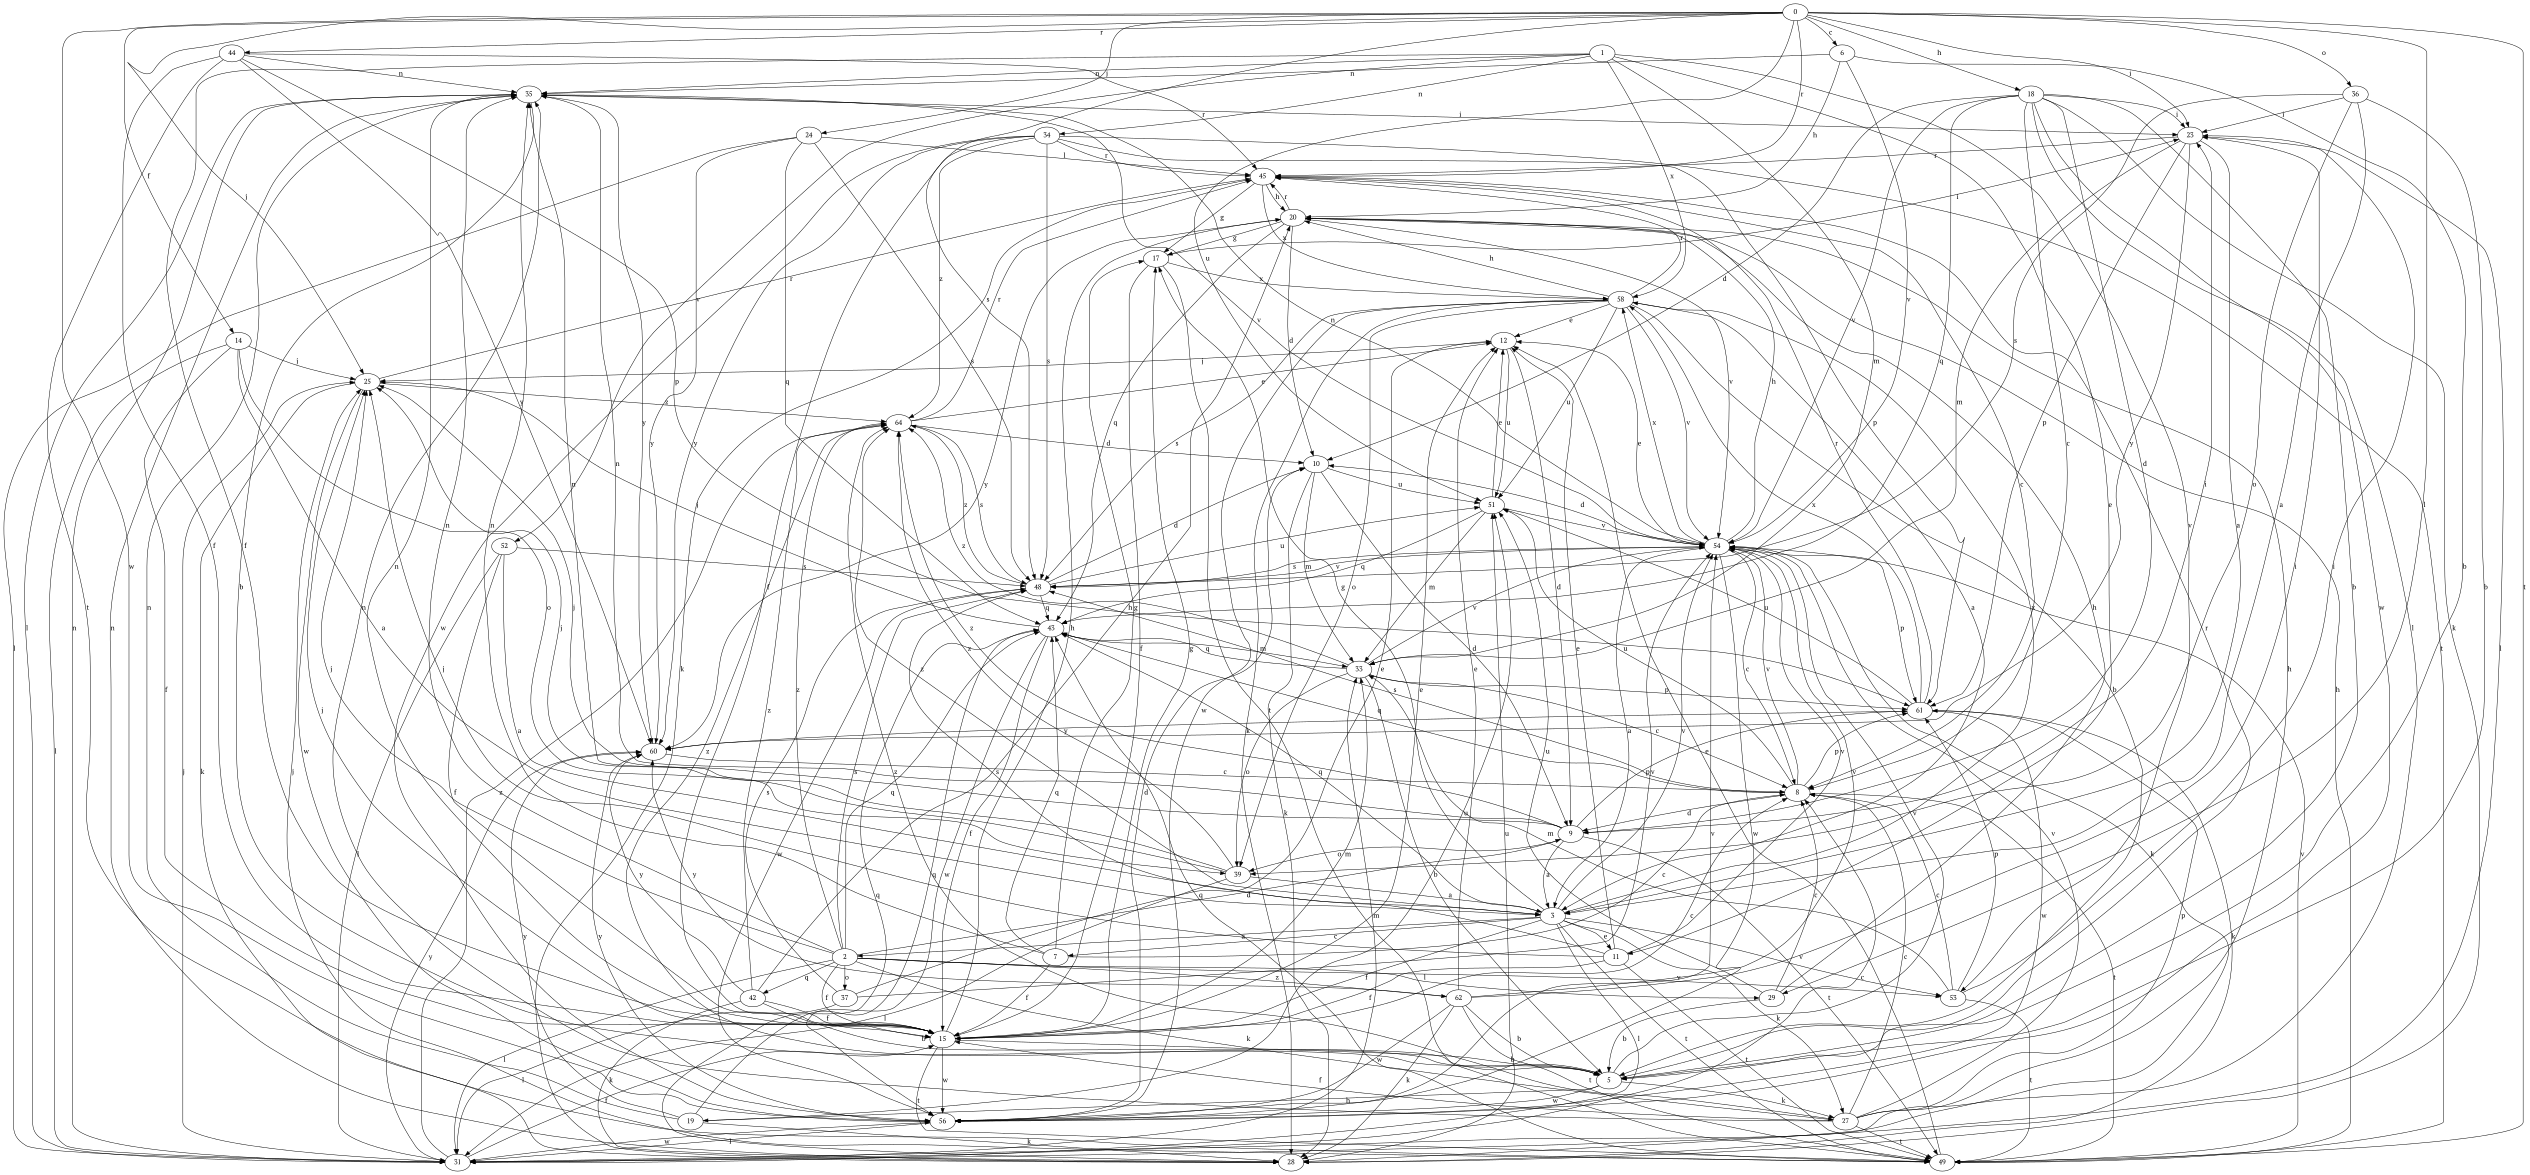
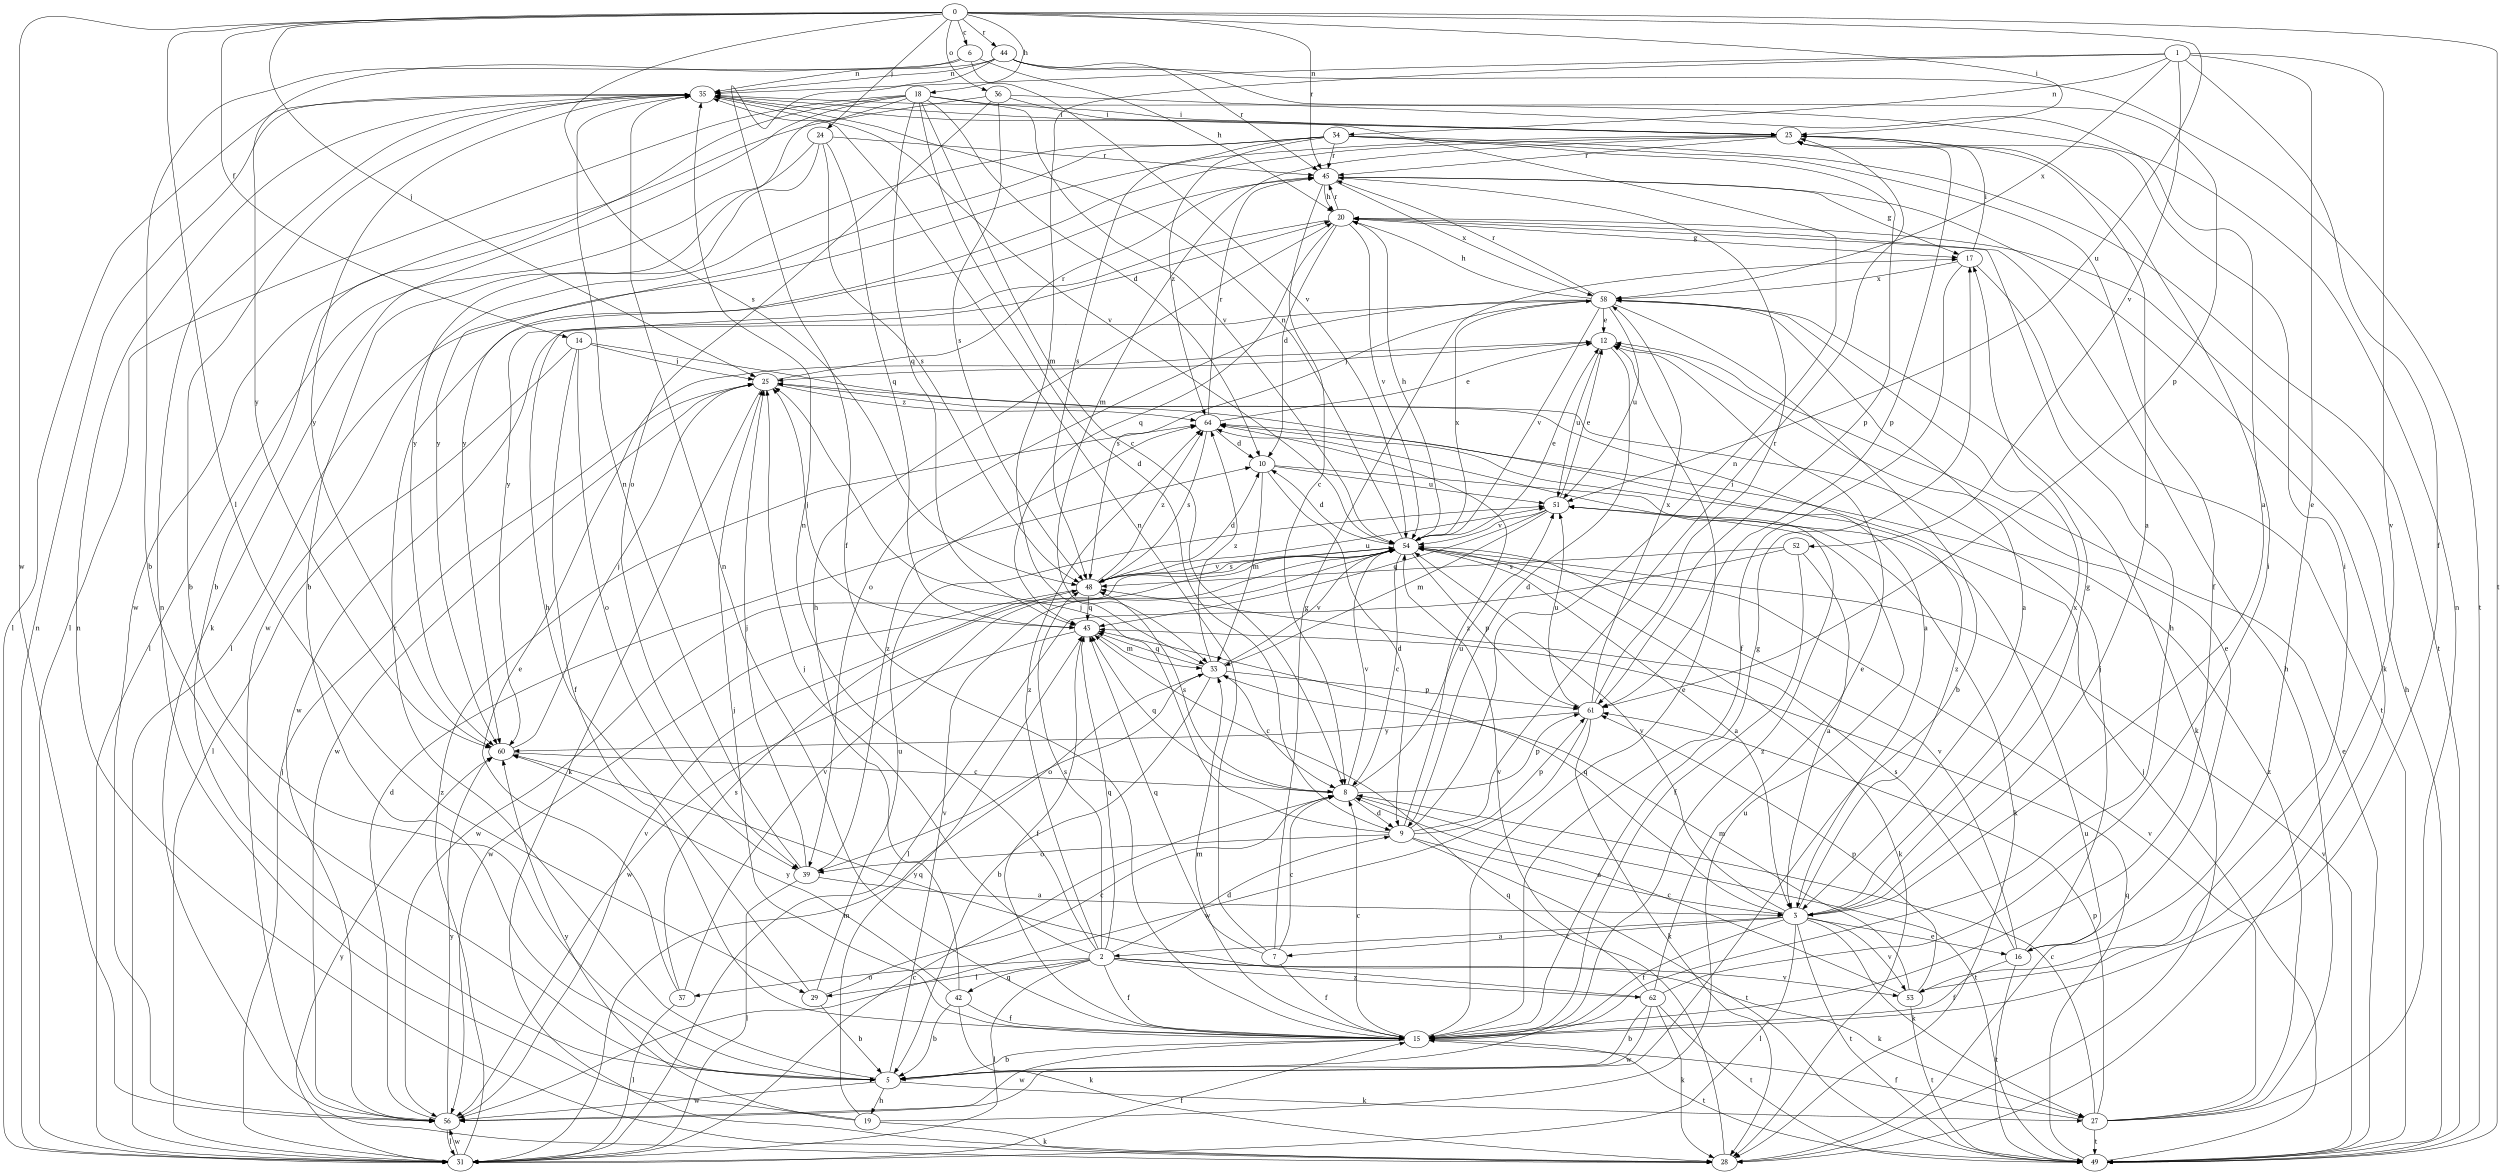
edge "24" -> "45": label "l" -> "r"
edge "60" -> "25": added, label "j"
edge "42" -> "64": removed, label "z"
node "11": label "11" -> "16"
